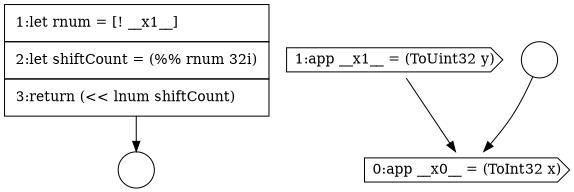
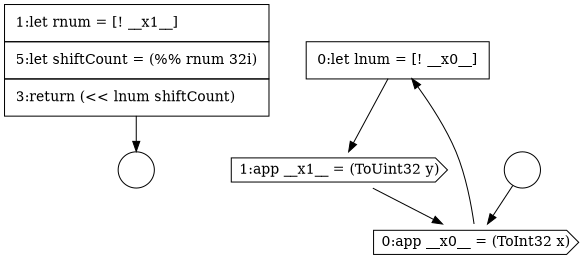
node "1:let rnum = [! __x1__]": text "2:let shiftCount = (%% rnum 32i)" -> "5:let shiftCount = (%% rnum 32i)"
node "0:let lnum = [! __x0__]": added
